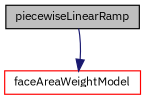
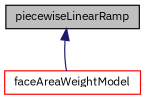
edge "piecewiseLinearRamp" -> "faceAreaWeightModel": reversed
